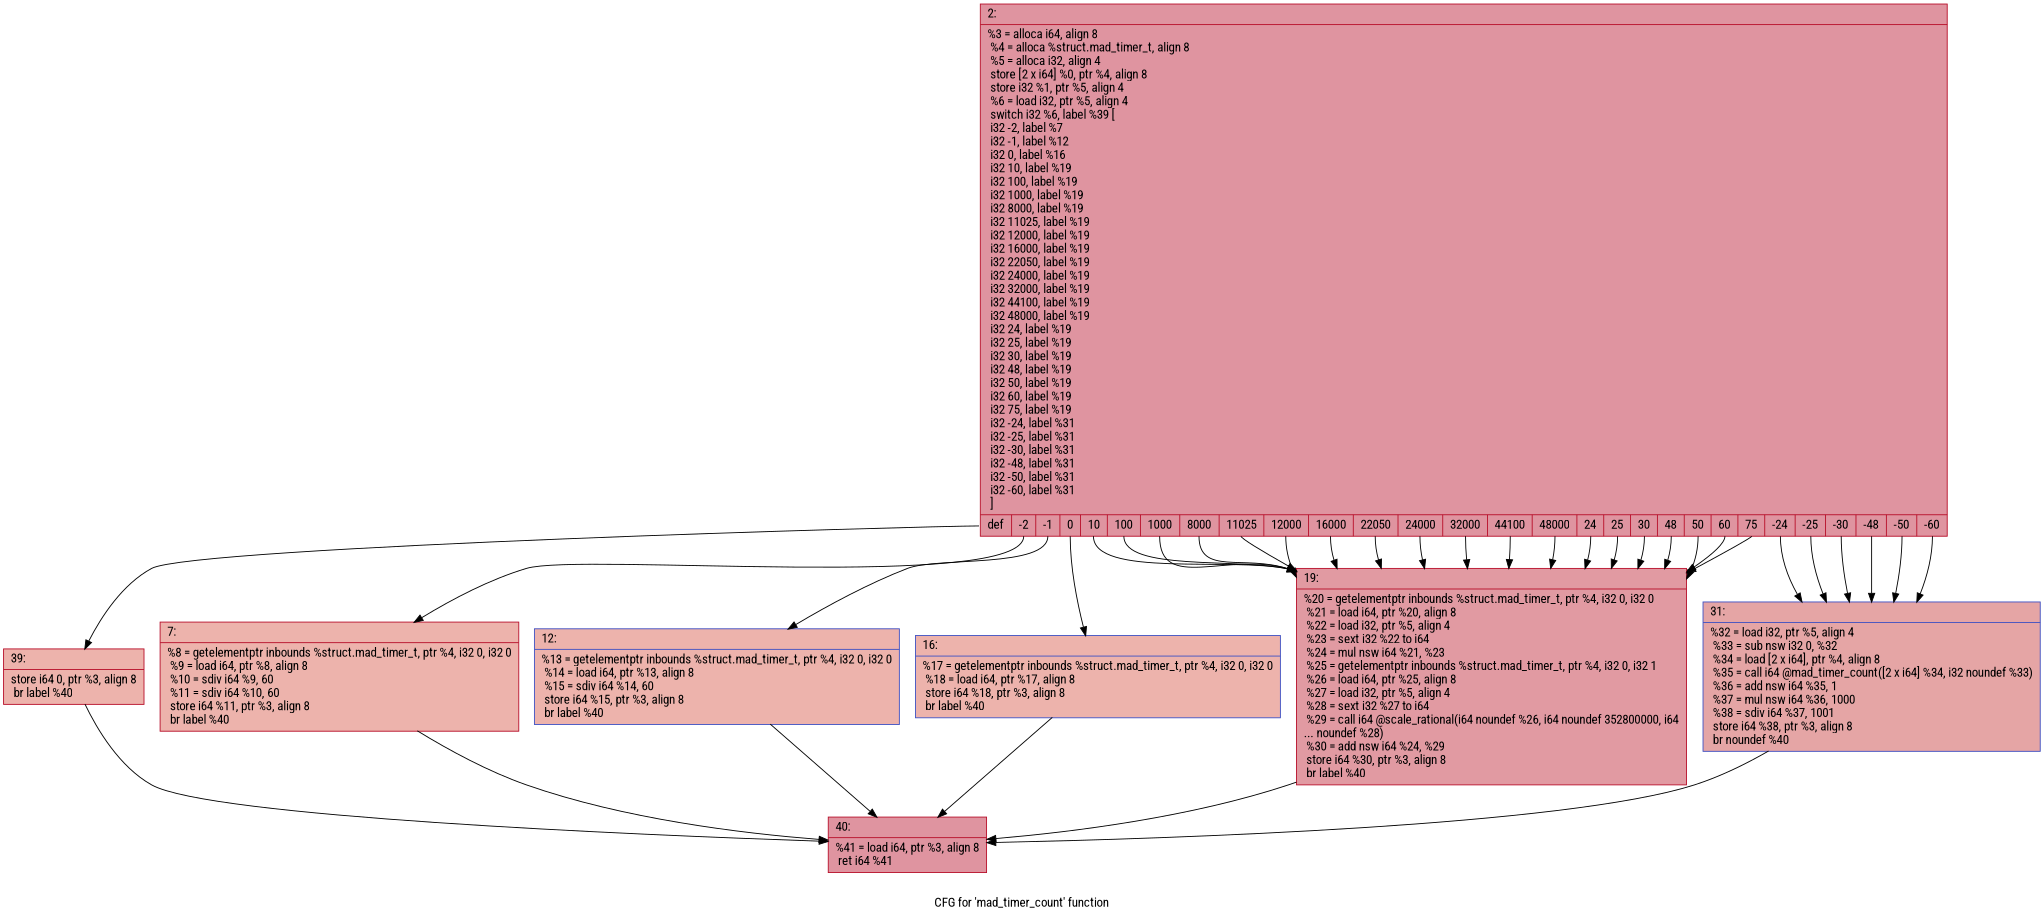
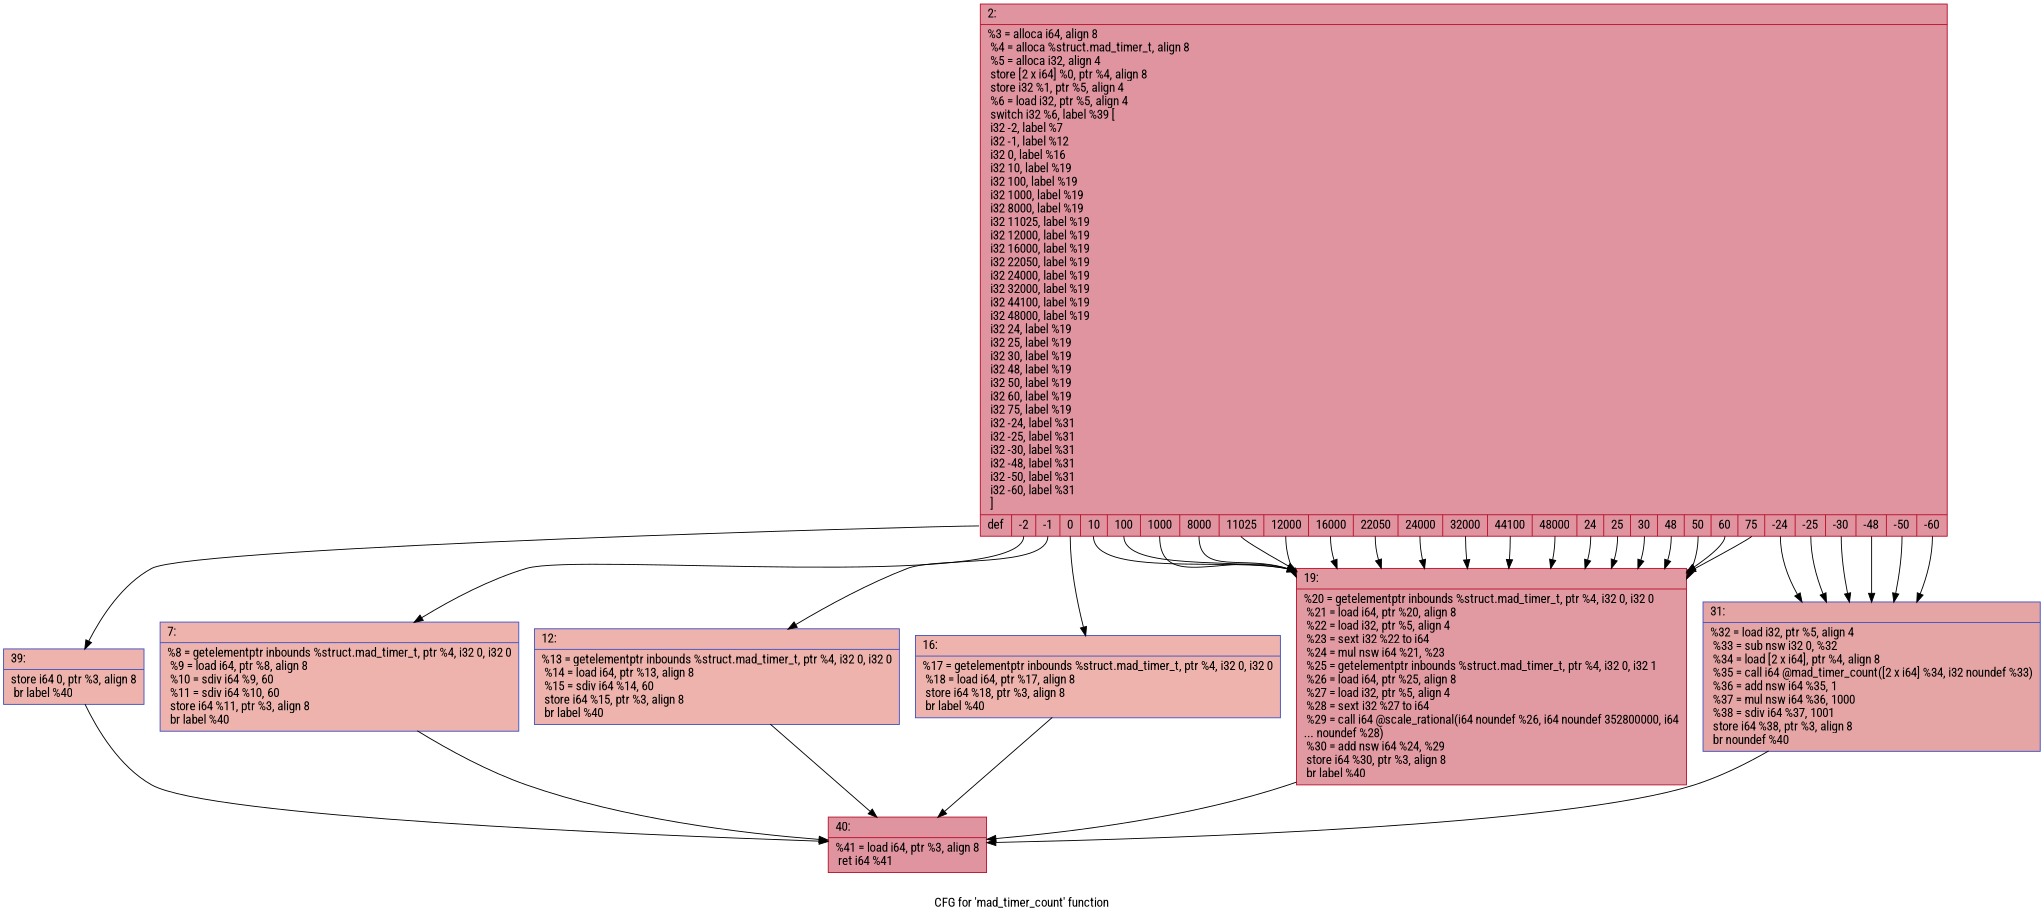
node "39:": color #b70d28ff -> #3d50c3ff
node "7:": color #b70d28ff -> #3d50c3ff
